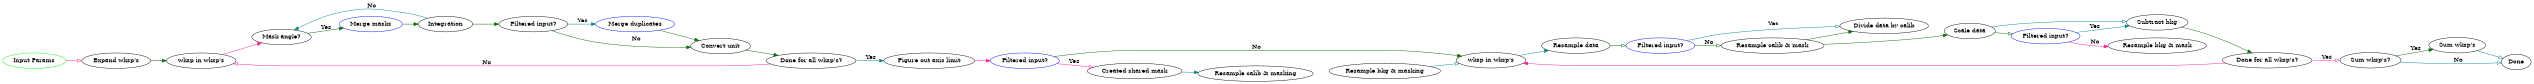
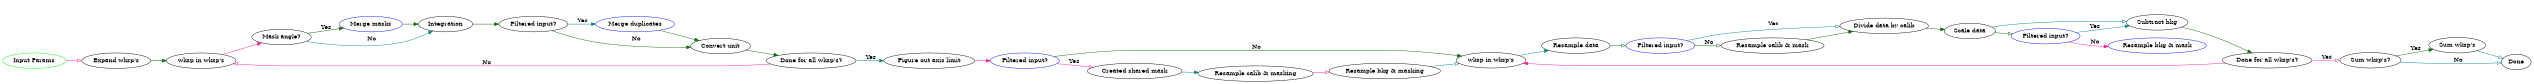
edge "Integration" -> "Mask angle?": reversed
edge "Resample calib & mask" -> "Scale data": now "Divide data by calib" -> "Scale data"
node "Resample bkg & mask": color black -> blue
edge "Resample calib & masking" -> "Resample bkg & masking": added
